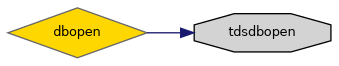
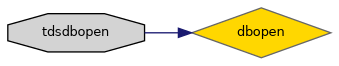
edge "dbopen" -> "tdsdbopen": reversed
